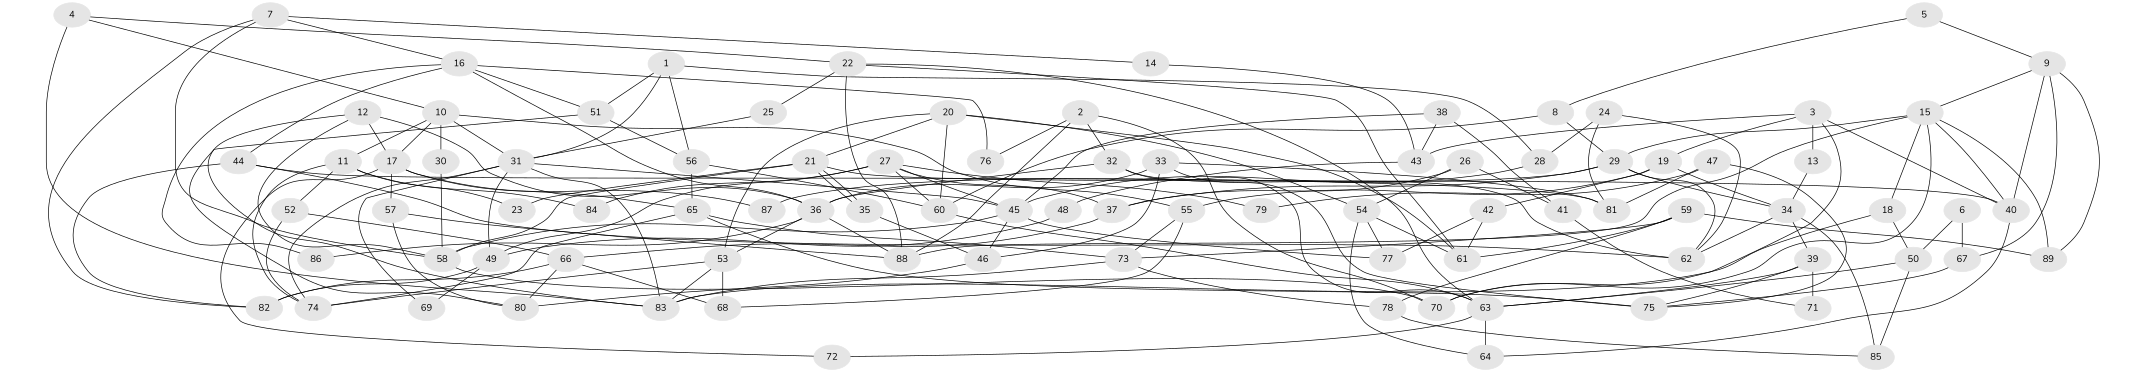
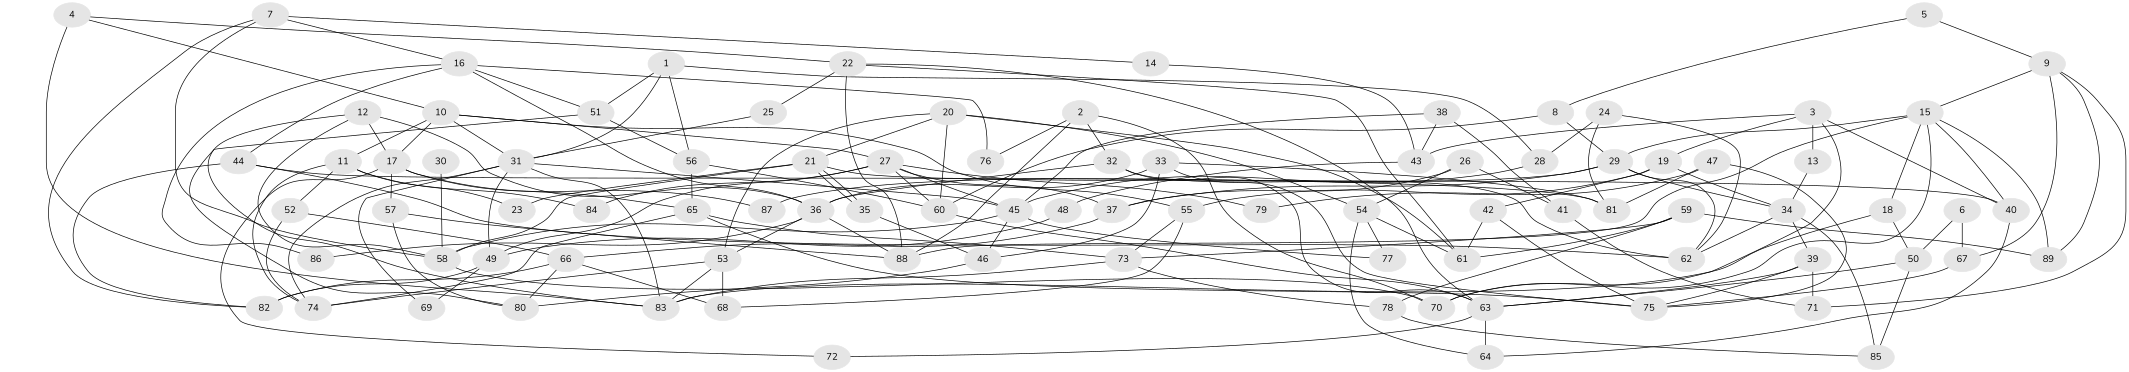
edge "9" -- "40": now "9" -- "71"
edge "10" -- "30": now "10" -- "27"
edge "42" -- "77": now "42" -- "75"
